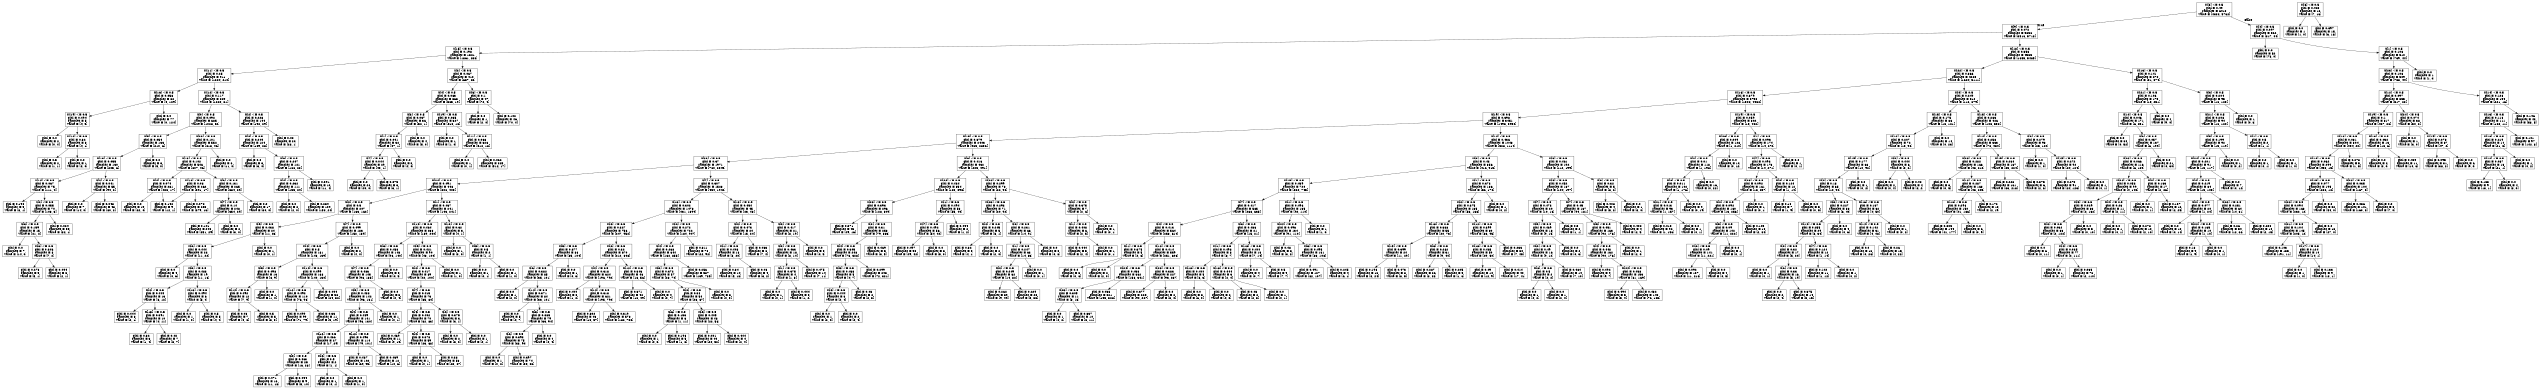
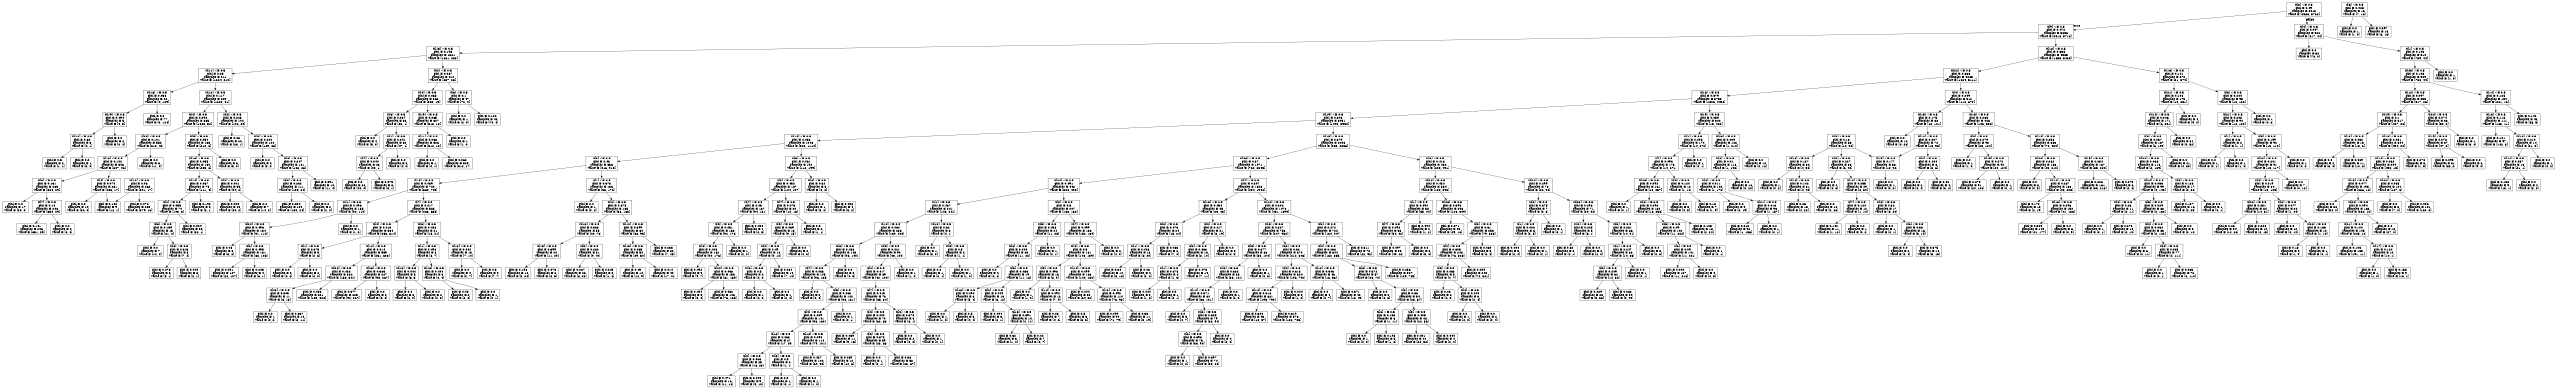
node "X[7] <= 0.5 gini = 0.044 samples = 29 value = [43, 1]": label "X[7] <= 0.5 gini = 0.044 samples = 29 value = [43, 1]" -> "X[7] <= 0.5 gini = 0.044 samples = 23 value = [43, 1]"
edge "X[19] <= 0.5 gini = 0.177 samples = 66 value = [10, 92]" -> "X[2] <= 0.5 gini = 0.18 samples = 65 value = [10, 90]": reversed
